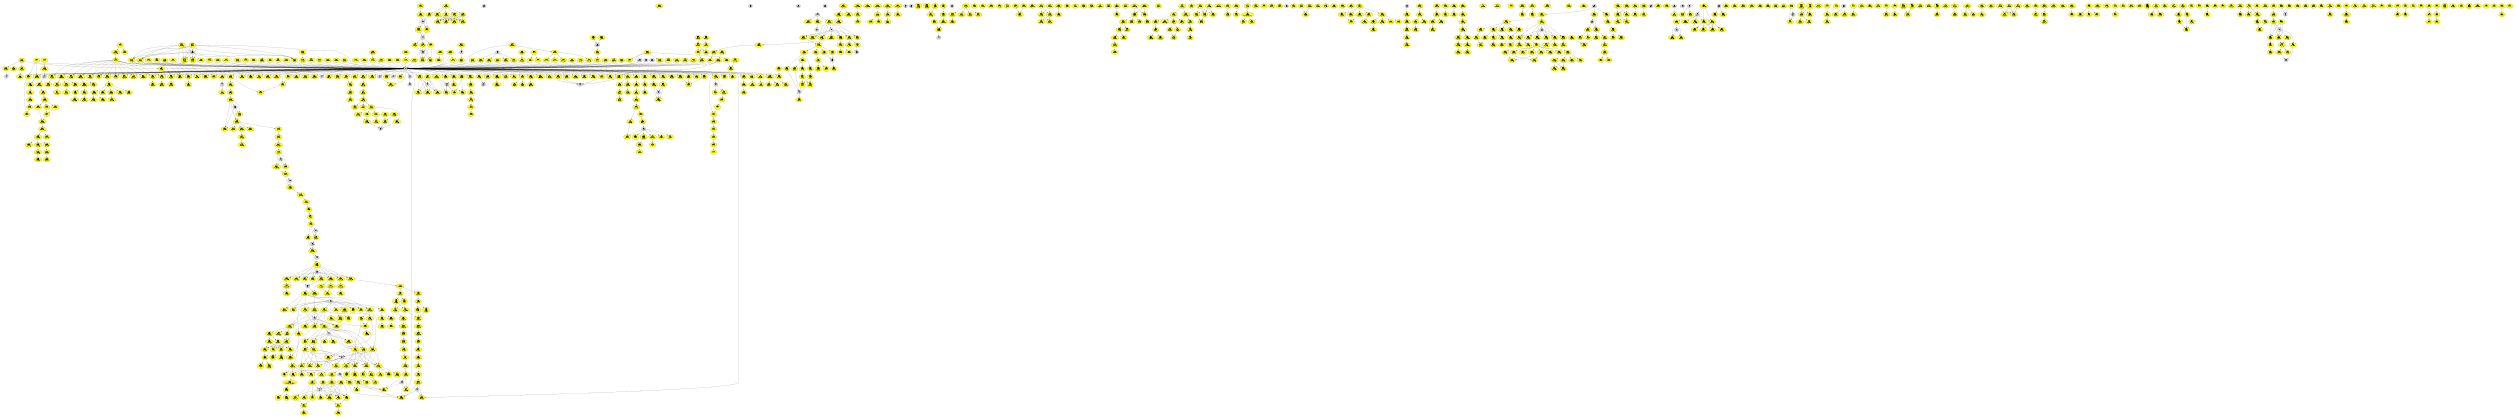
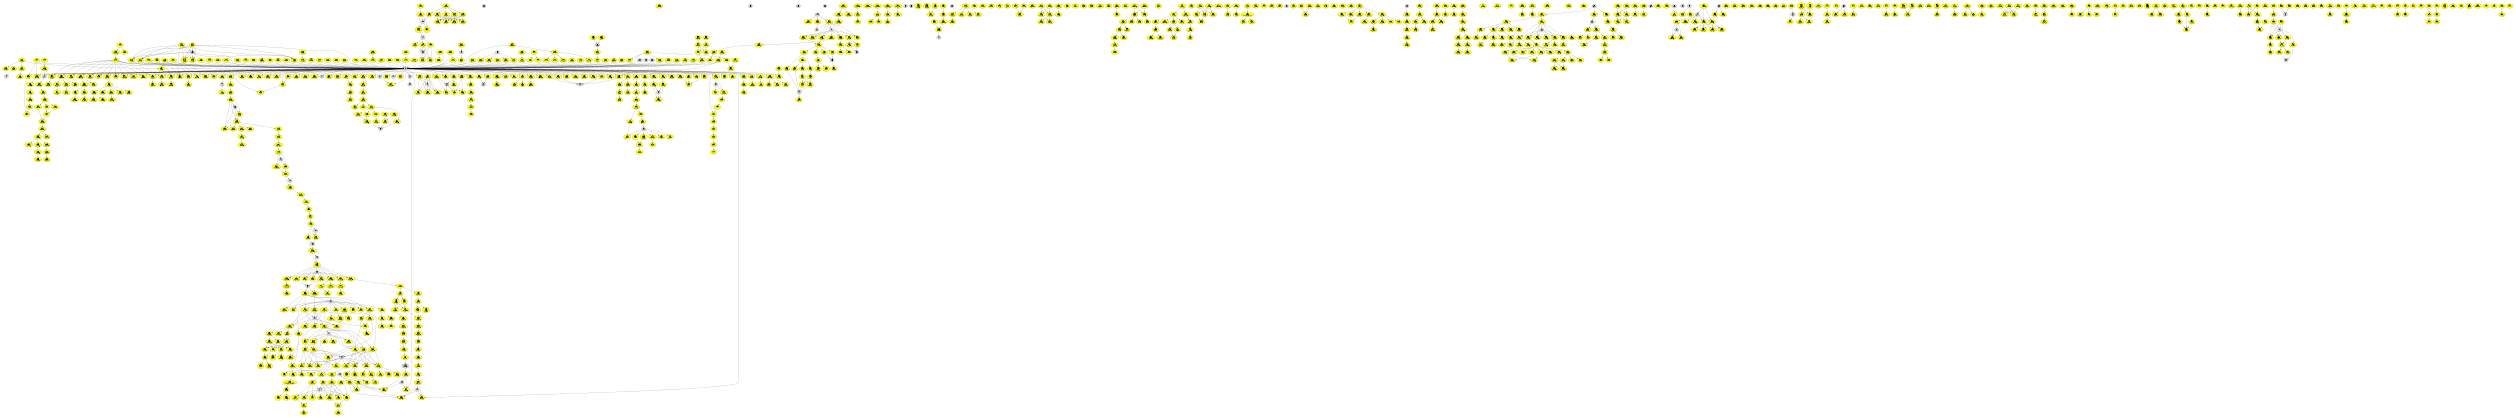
node "0.116 R04810 1.1.1.35": fillcolor yellow -> lightgrey
